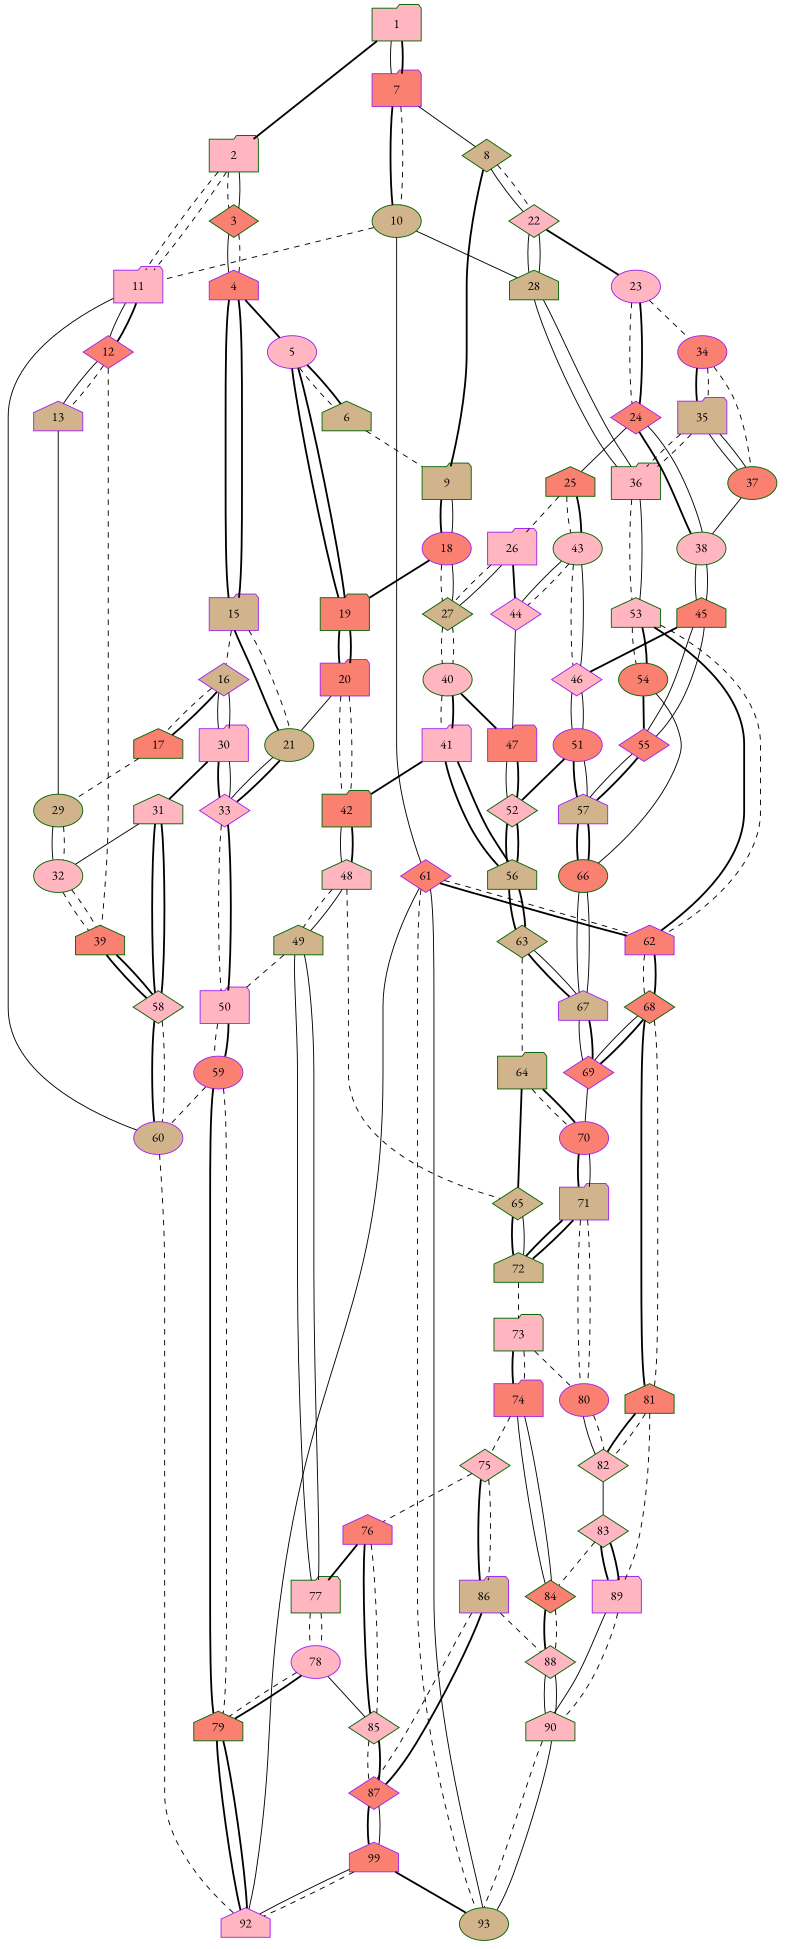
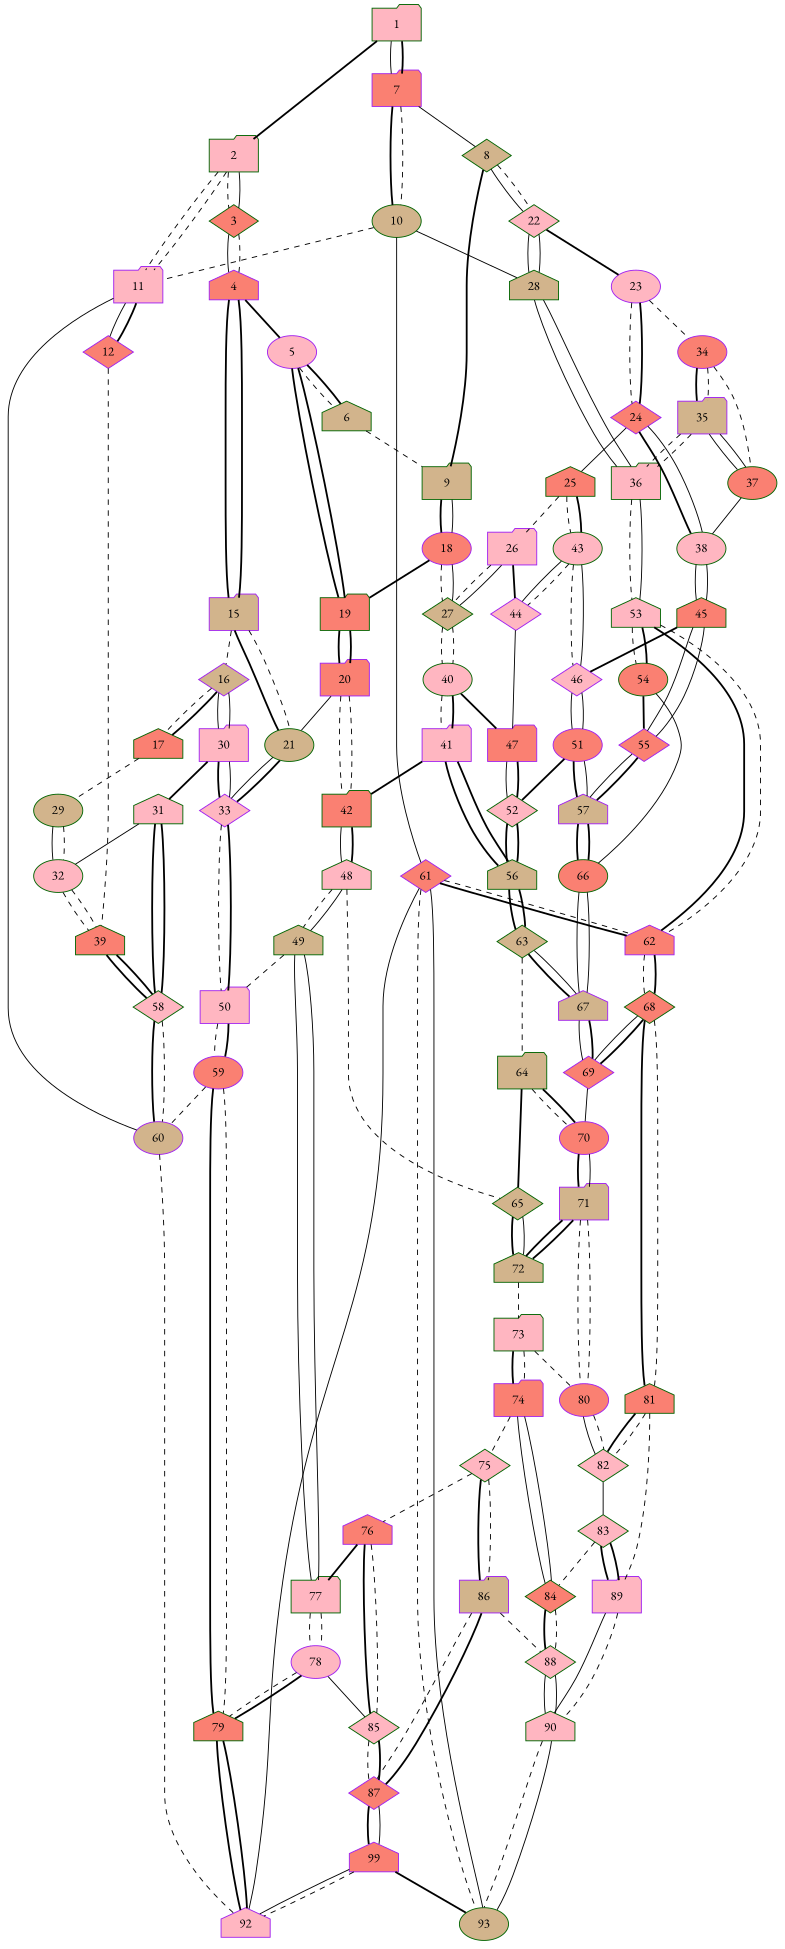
node "13": removed
